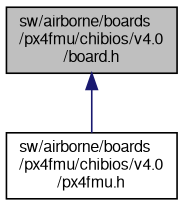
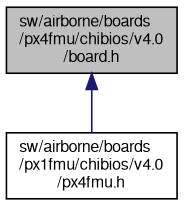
node "sw/airborne/boards /px4fmu/chibios/v4.0 /px4fmu.h": label "sw/airborne/boards /px4fmu/chibios/v4.0 /px4fmu.h" -> "sw/airborne/boards /px1fmu/chibios/v4.0 /px4fmu.h"
